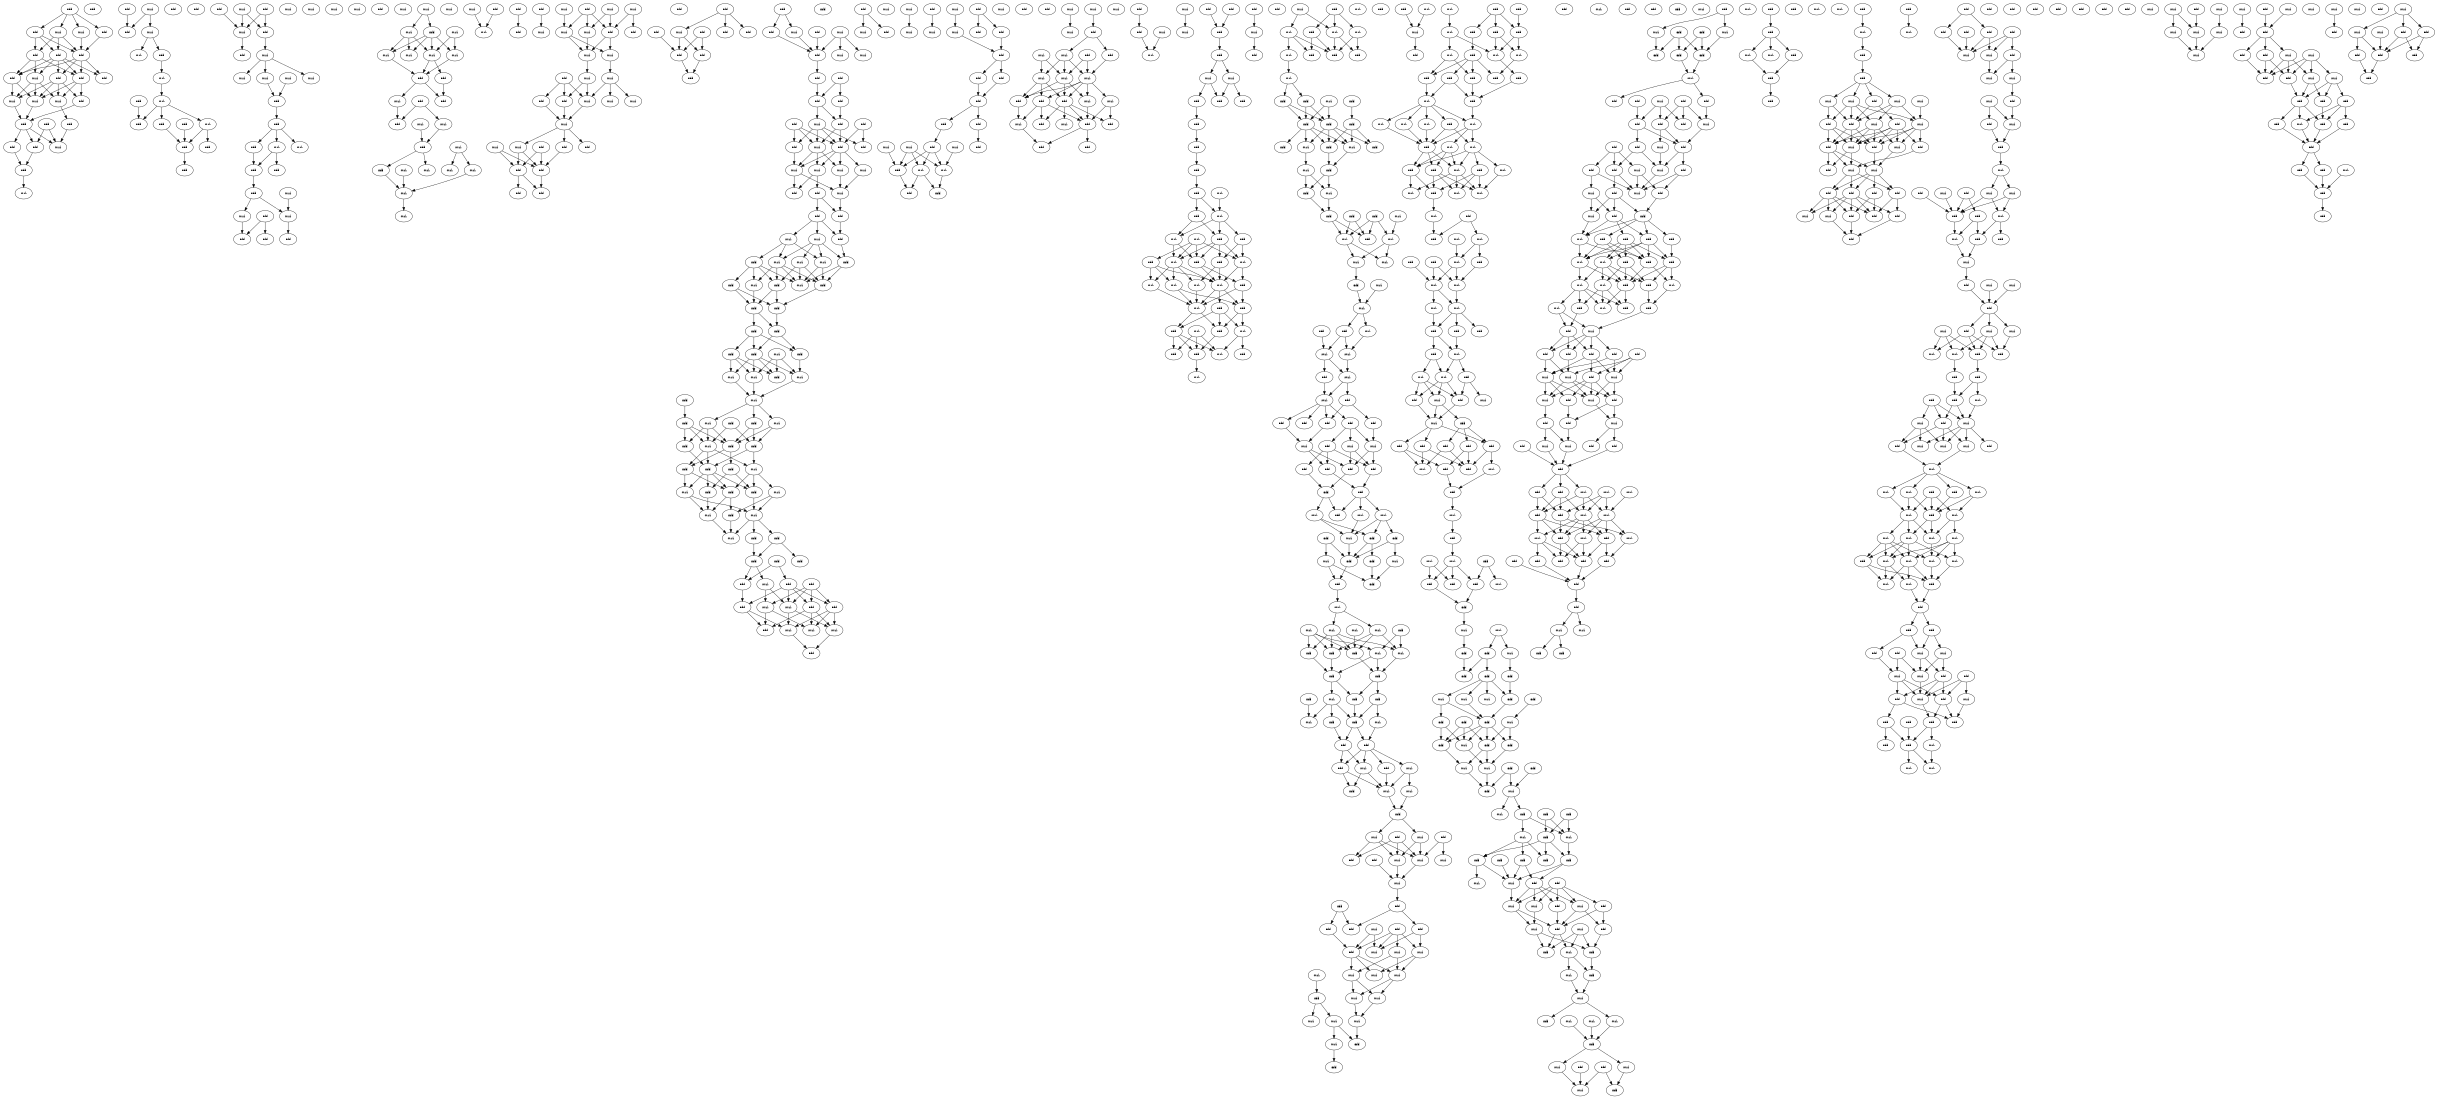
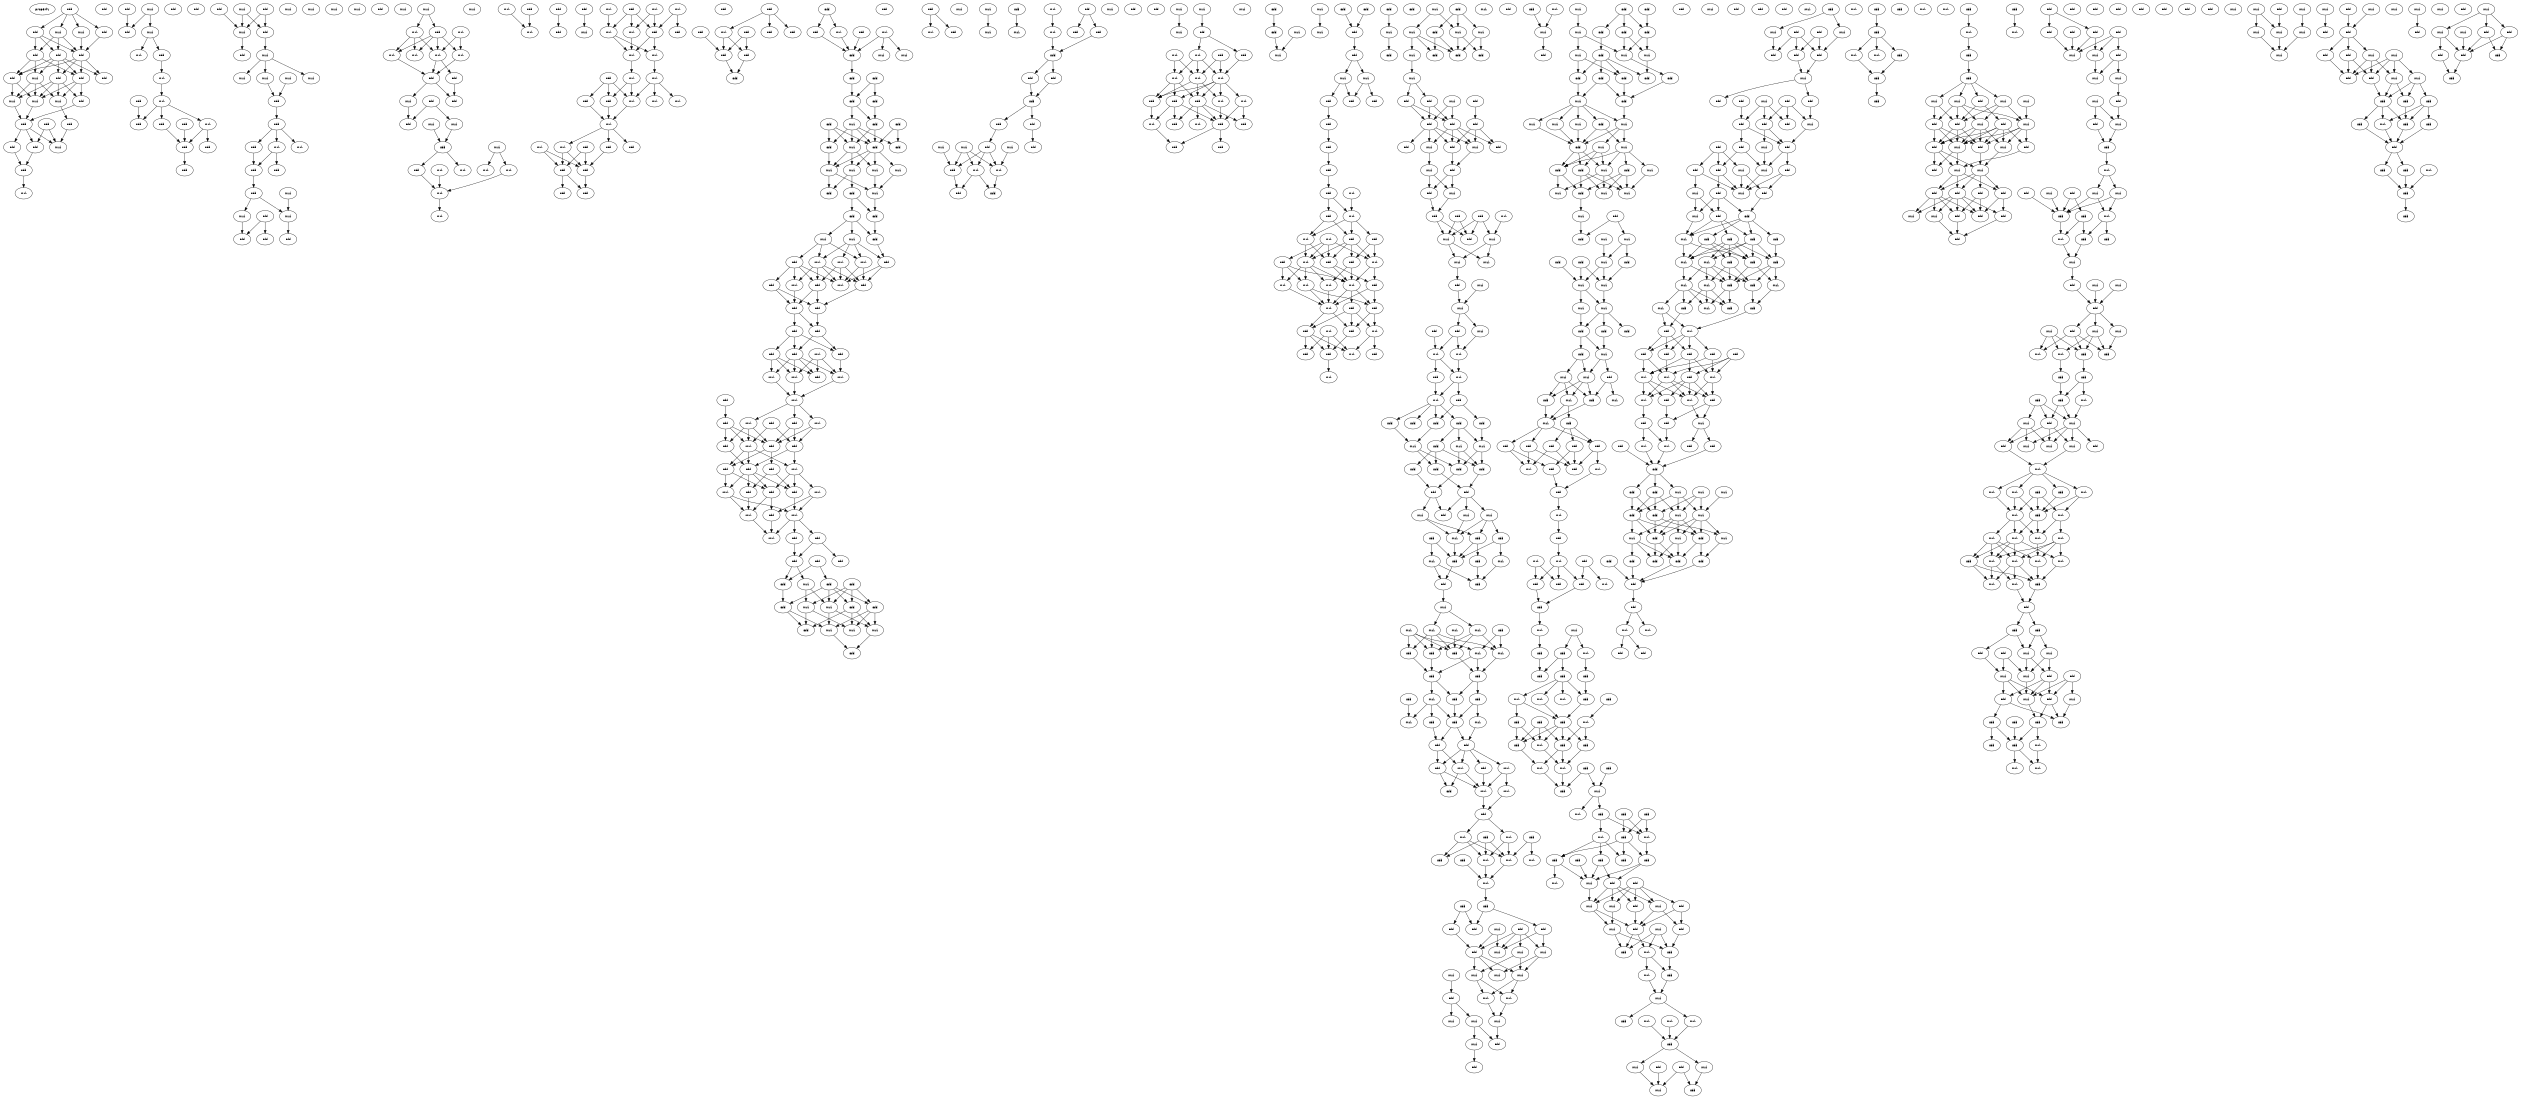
node "property": added
